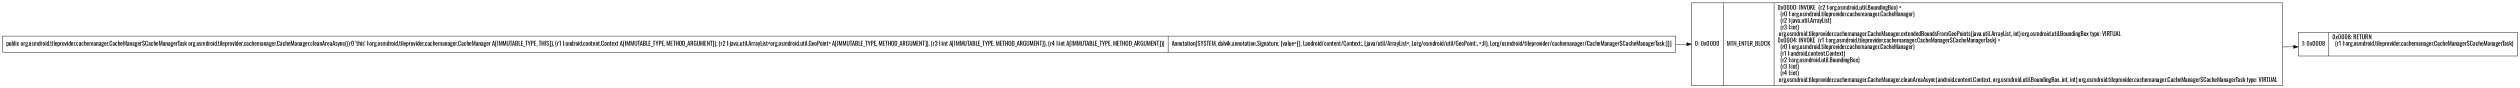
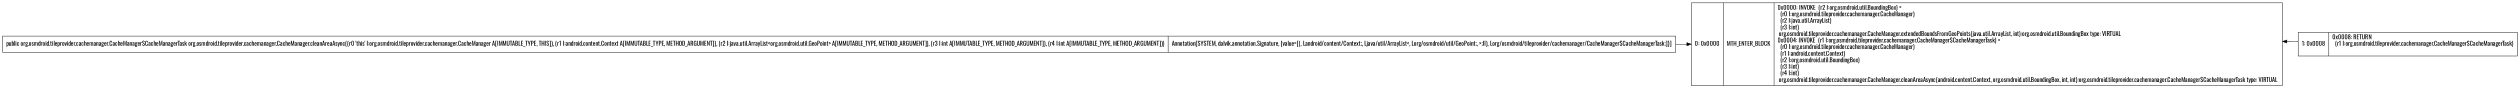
edge "0: 0x0000" -> "1: 0x0008": reversed
